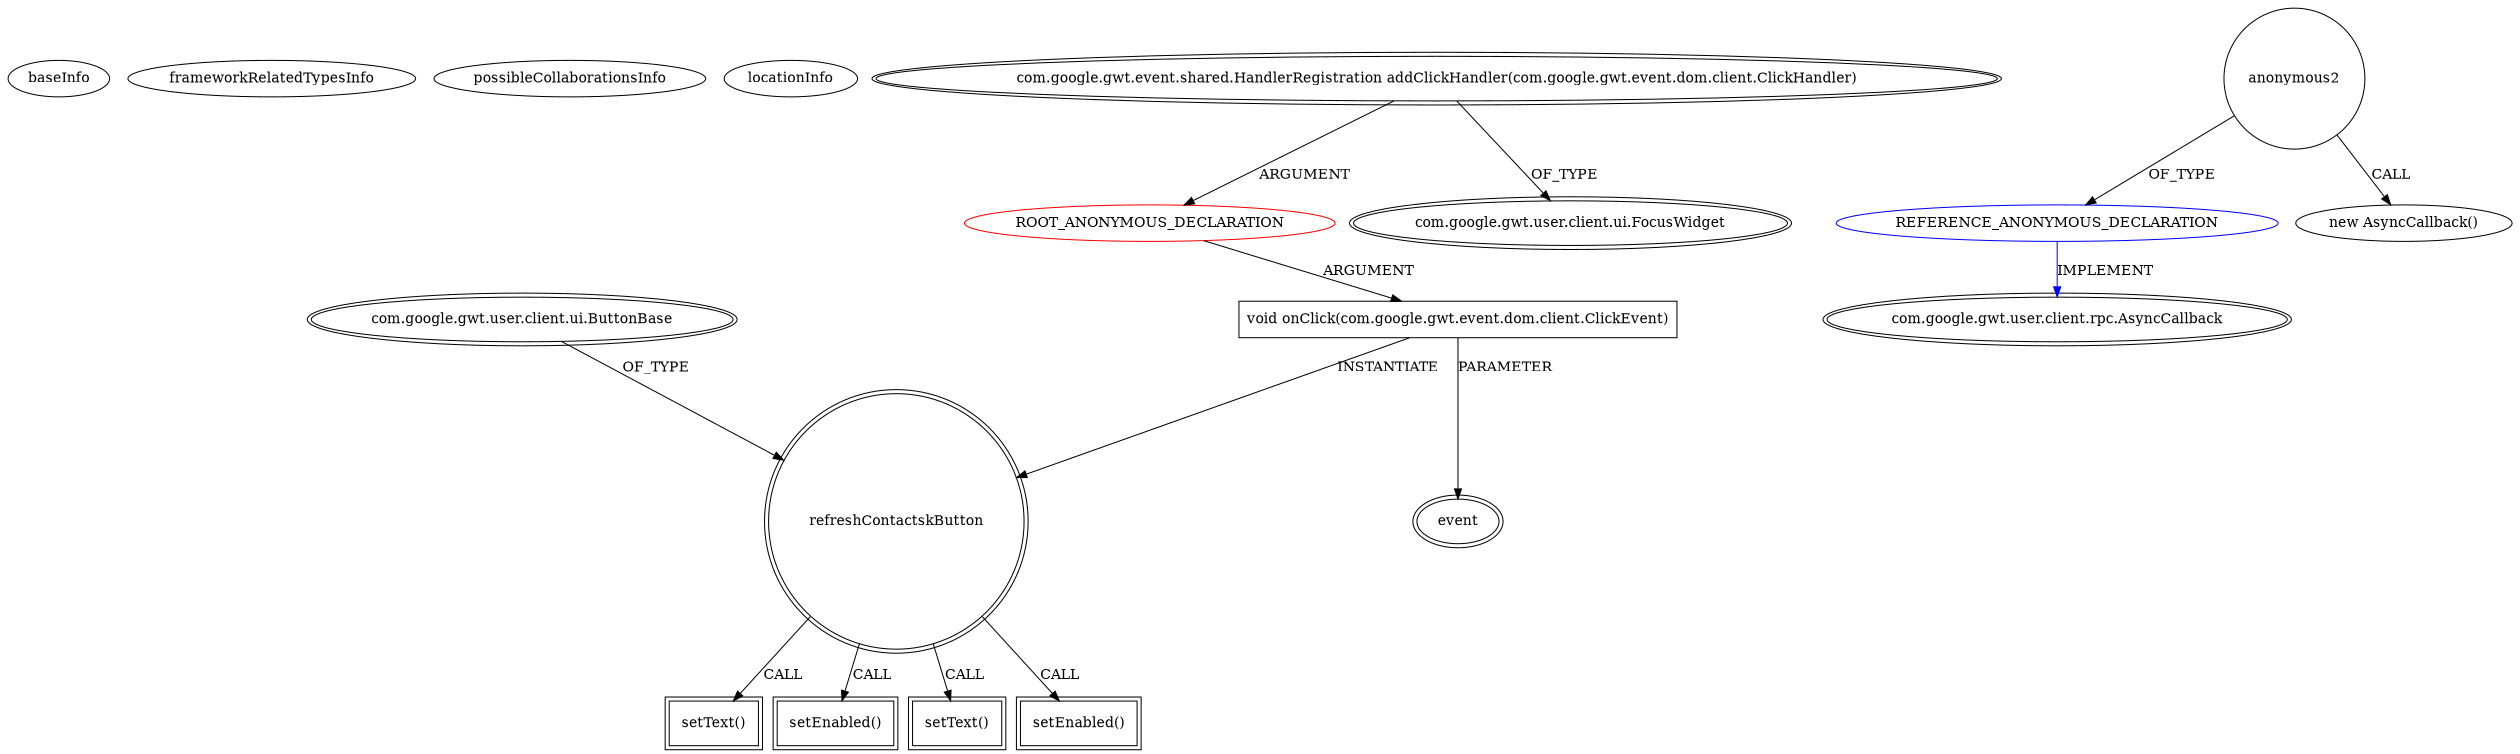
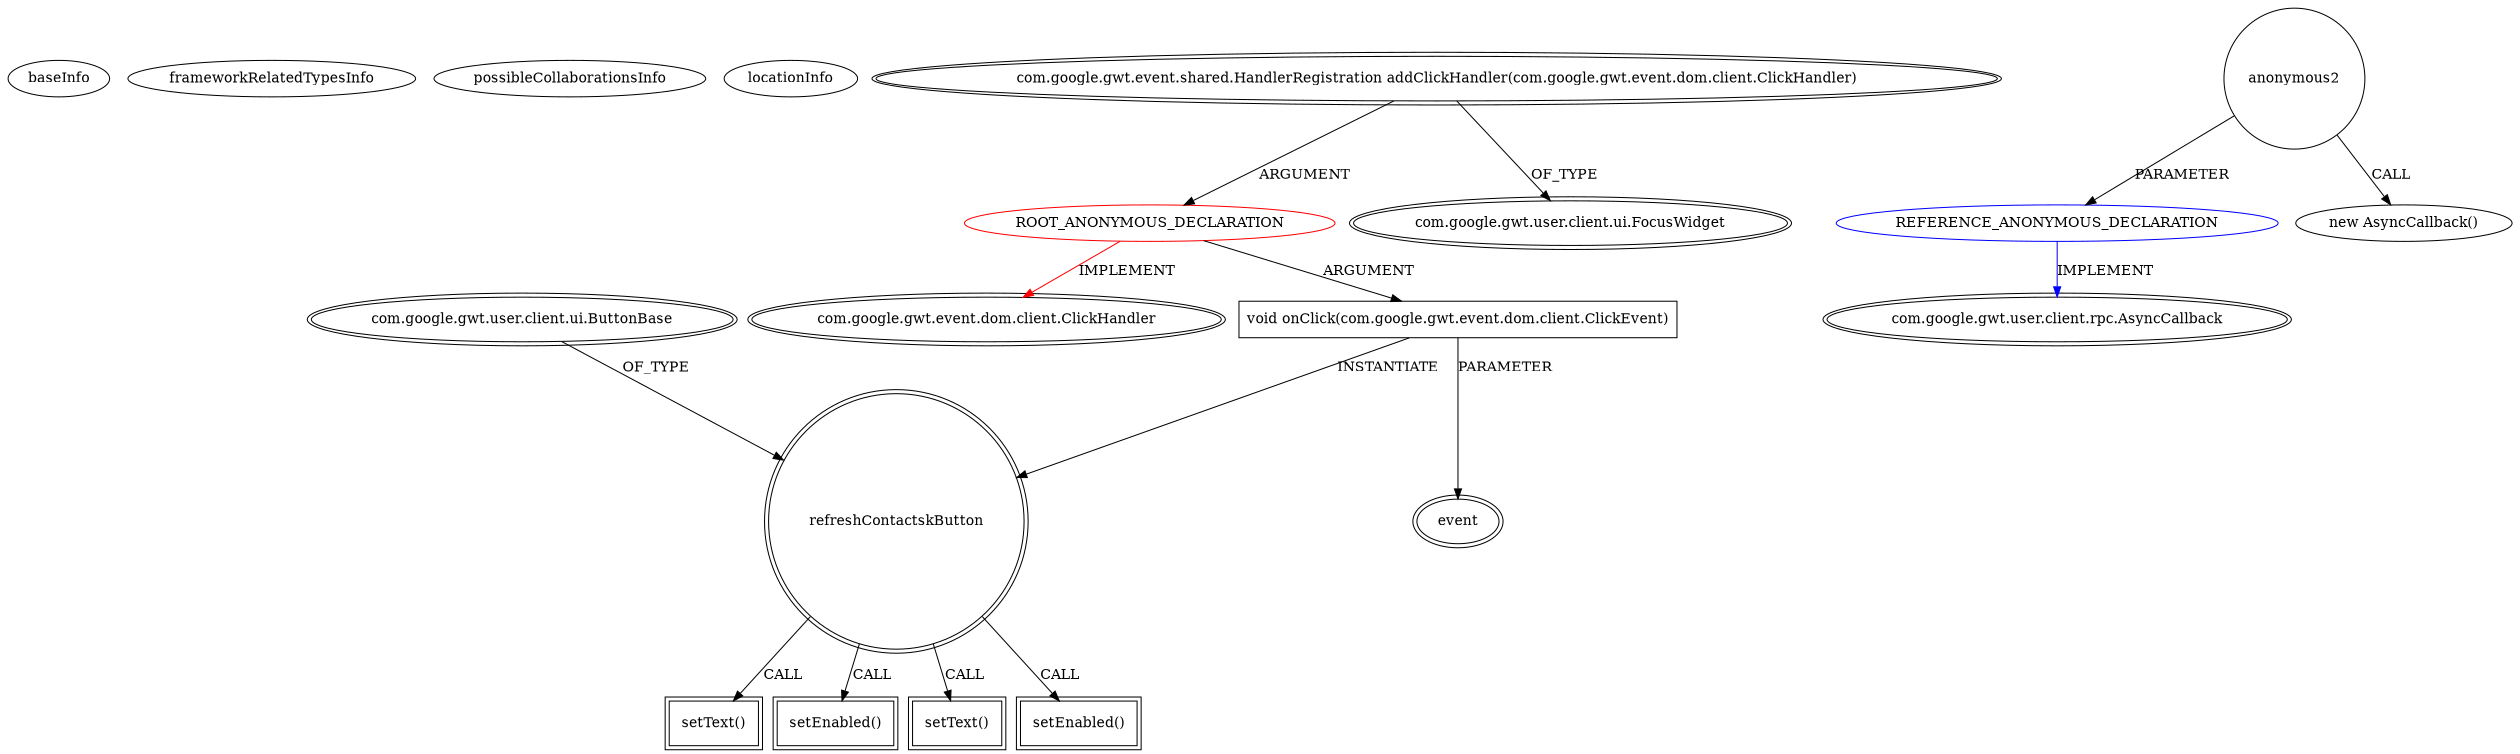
edge "anonymous2" -> "REFERENCE_ANONYMOUS_DECLARATION": label "OF_TYPE" -> "PARAMETER"
node "com.google.gwt.event.dom.client.ClickHandler": added
